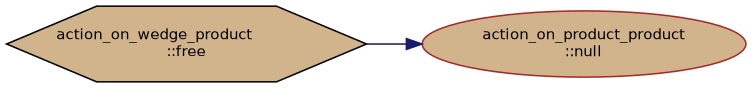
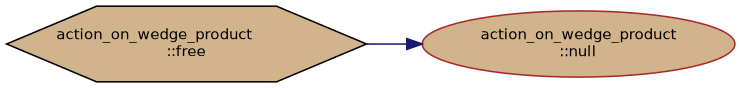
node "action_on_product_product ::null": label "action_on_product_product ::null" -> "action_on_wedge_product ::null"
